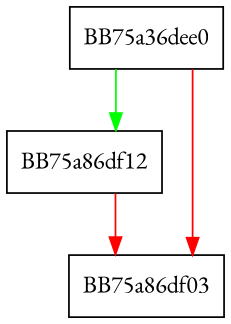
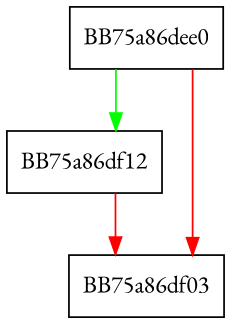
node "BB75a36dee0": label "BB75a36dee0" -> "BB75a86dee0"
